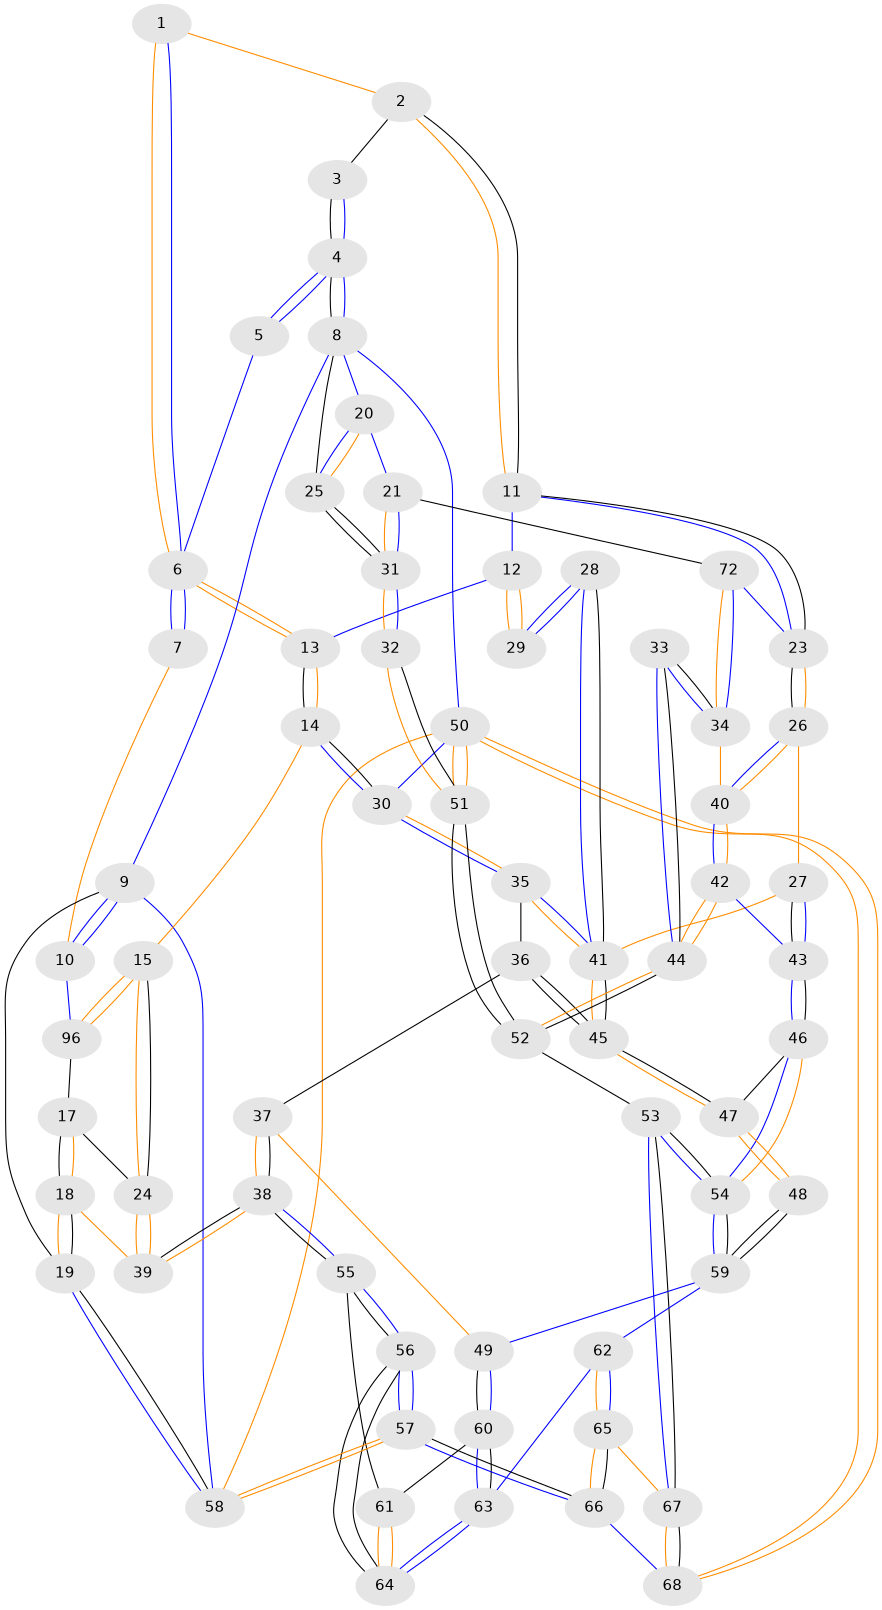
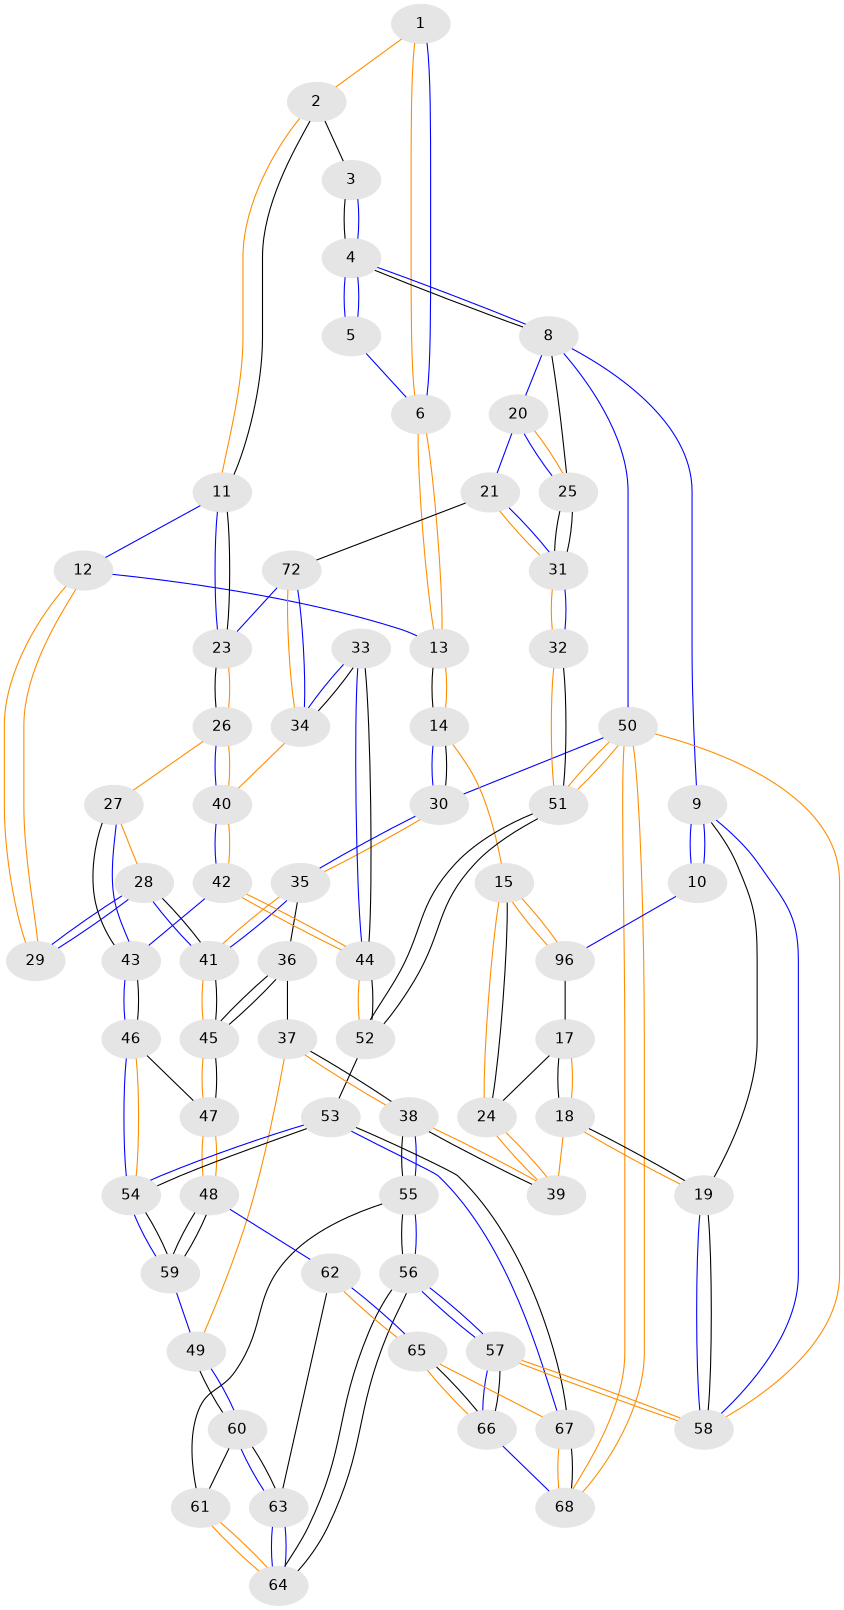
node "7": removed
edge "27" -- "41": now "27" -- "28"
edge "59" -- "62": now "48" -- "62"
edge "62" -- "63": color blue -> black
